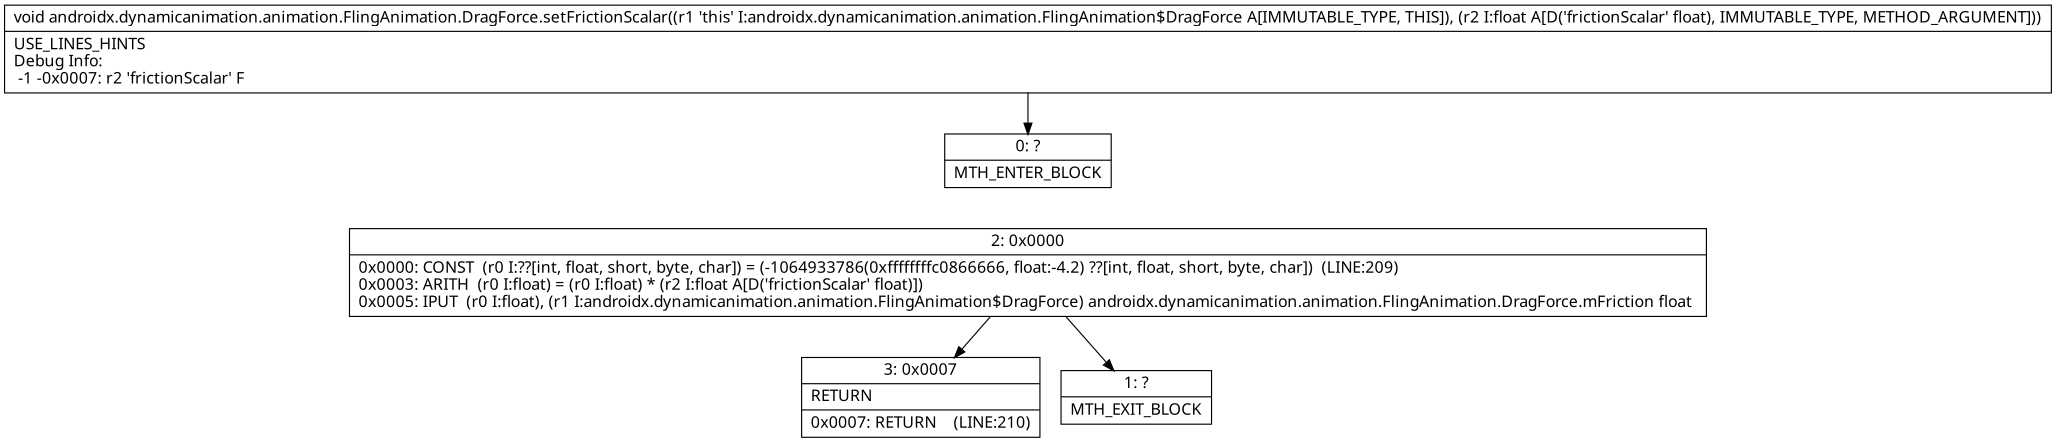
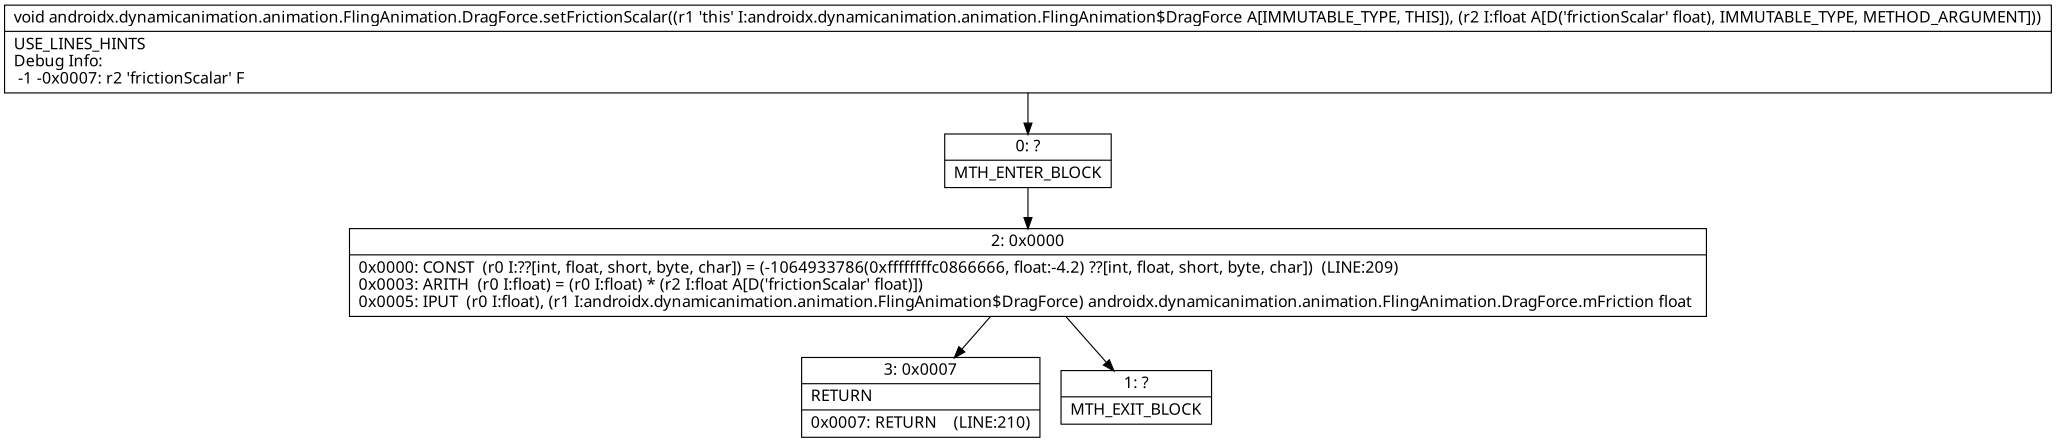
edge "0: ?" -> "2: 0x0000": added
